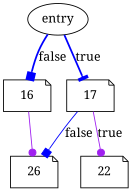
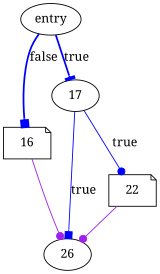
node "17": shape note -> ellipse
edge "17" -> "22": color purple -> blue
edge "17" -> "26": label "false" -> "true"
node "26": shape note -> ellipse
edge "22" -> "26": added
